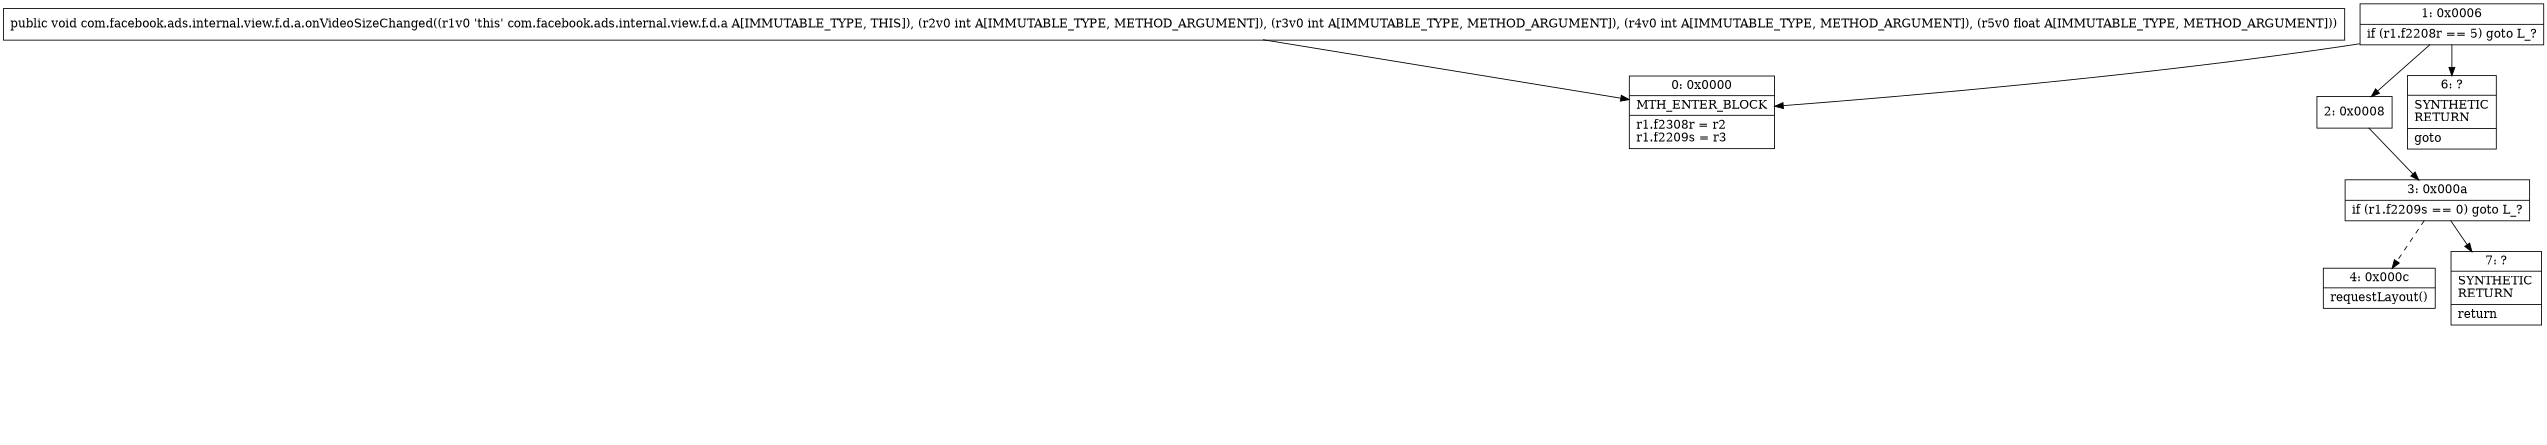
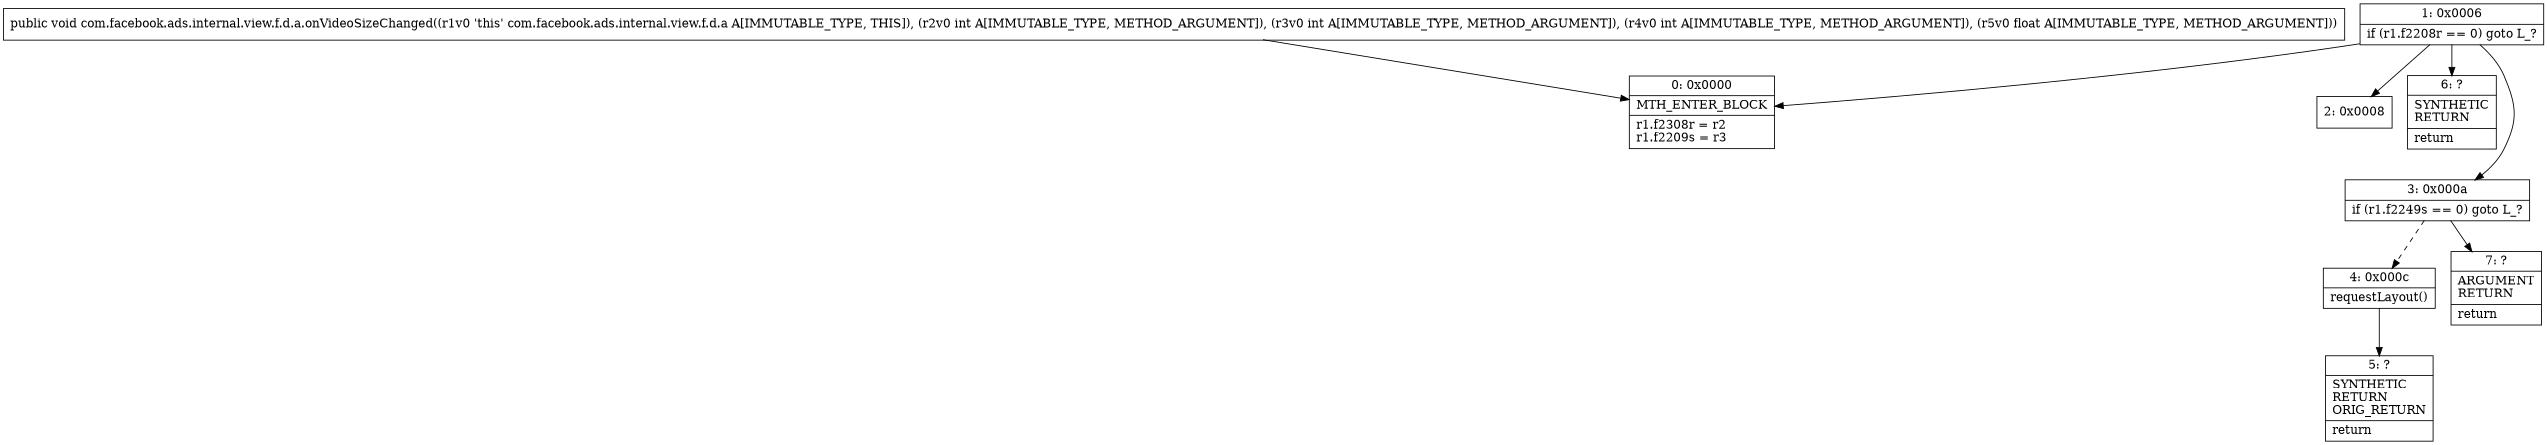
node "1: 0x0006": text "if (r1.f2208r == 5) goto L_?" -> "if (r1.f2208r == 0) goto L_?"
node "6: ?": text "goto" -> "return"
edge "2: 0x0008" -> "3: 0x000a": now "1: 0x0006" -> "3: 0x000a"
node "3: 0x000a": text "if (r1.f2209s == 0) goto L_?" -> "if (r1.f2249s == 0) goto L_?"
node "7: ?": text "SYNTHETIC" -> "ARGUMENT"
node "5: ?": added
